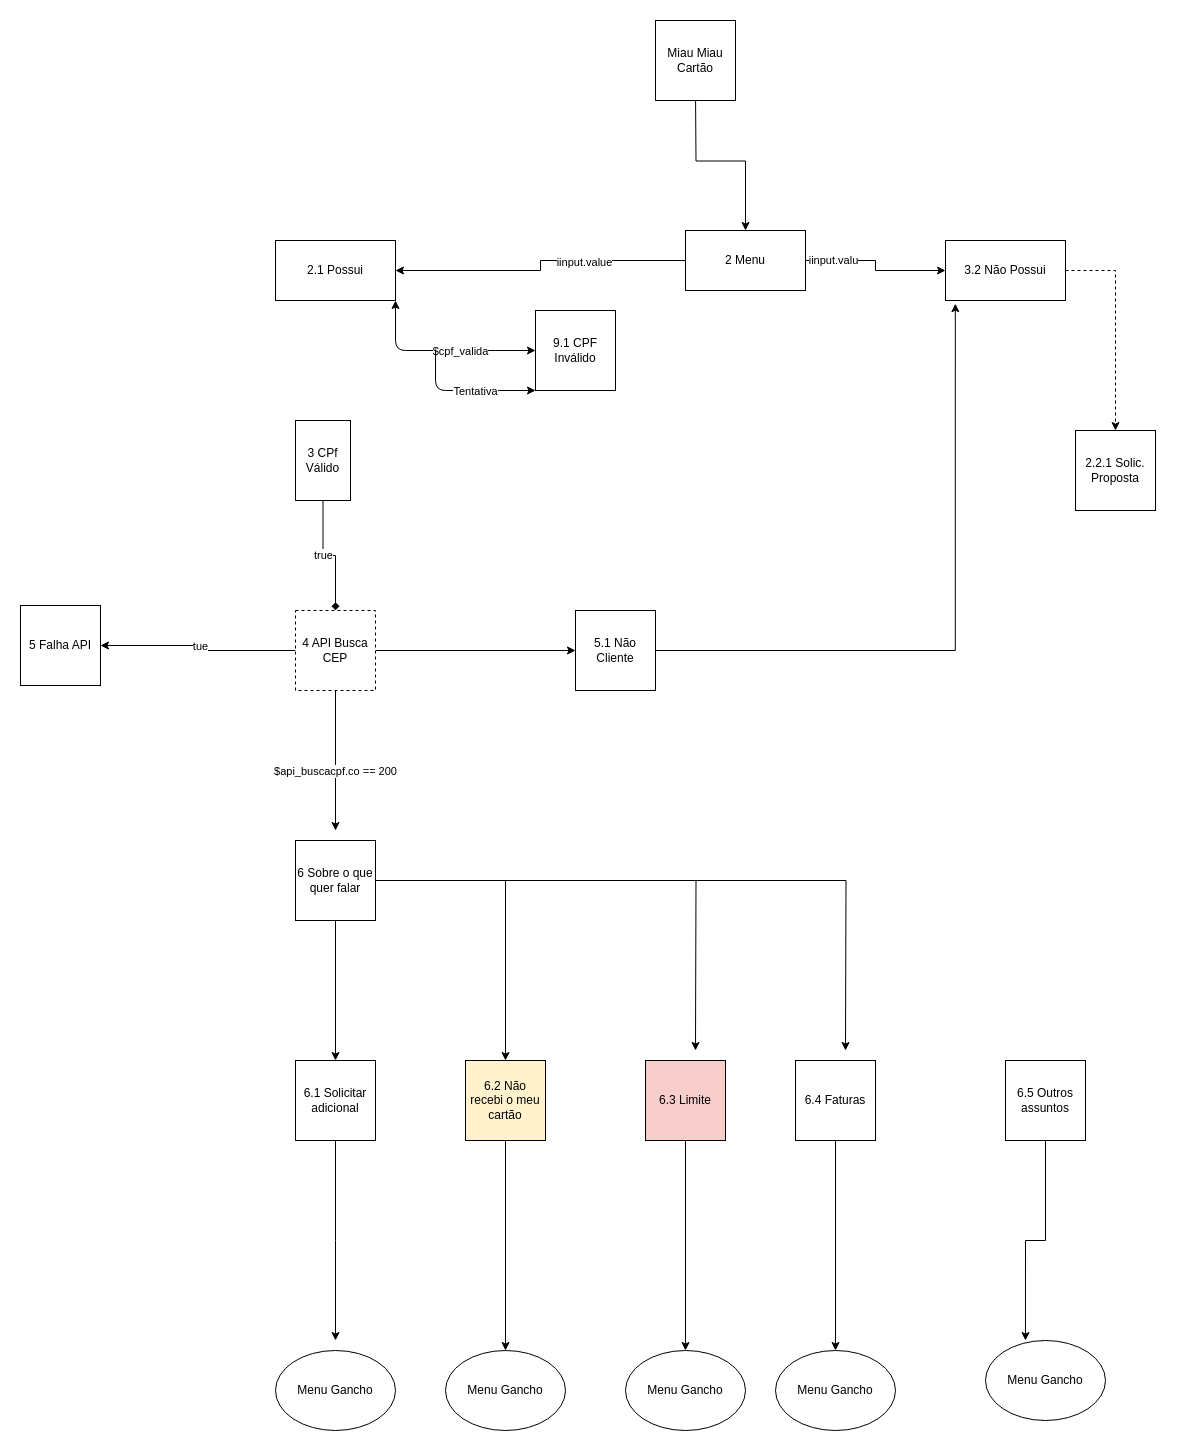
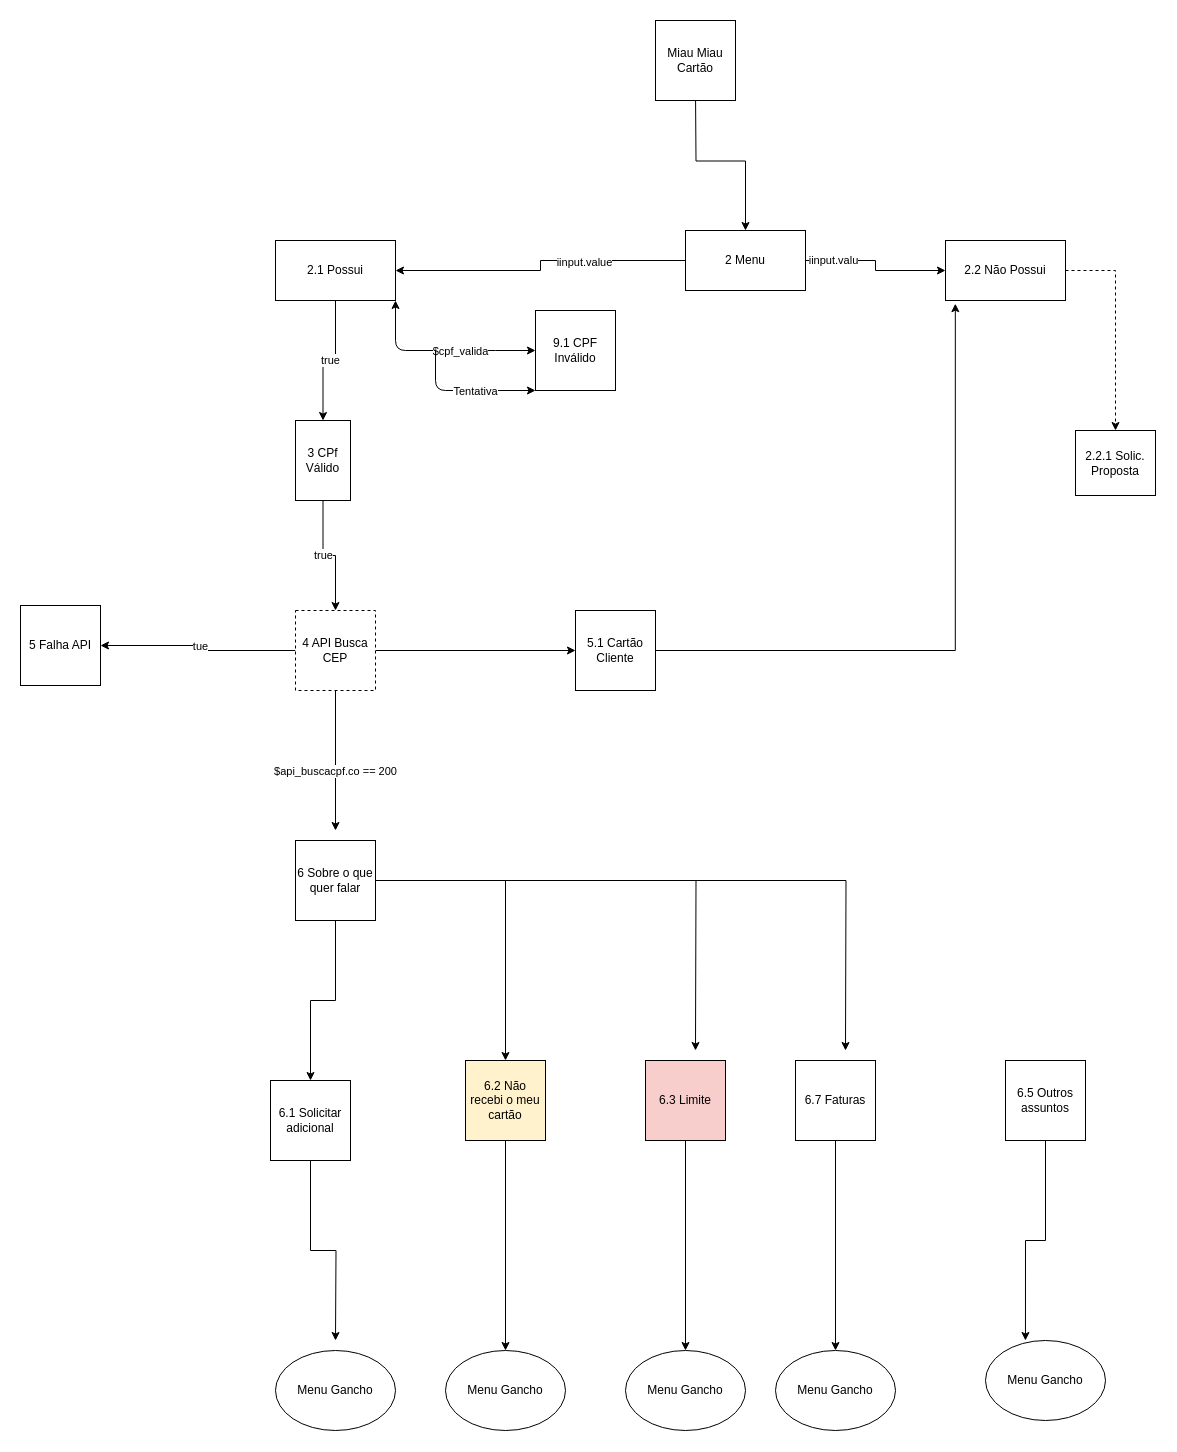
node "3.2 Não Possui": label "3.2 Não Possui" -> "2.2 Não Possui"
edge "2.1 Possui" -> "3 CPf Válido": added, label "true"
node "2.2.1 Solic. Proposta": size 80x80 -> 80x65
edge "3 CPf Válido" -> "4 API Busca CEP": arrowhead diamond -> classic
node "5.1 Não Cliente": label "5.1 Não Cliente" -> "5.1 Cartão Cliente"
node "6.1 Solicitar adicional": moved (336, 1101) -> (311, 1121)
node "6.4 Faturas": label "6.4 Faturas" -> "6.7 Faturas"
